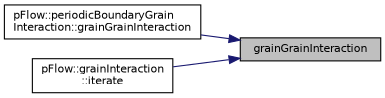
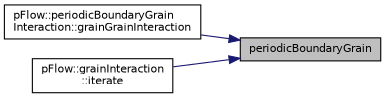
node "grainGrainInteraction": label "grainGrainInteraction" -> "periodicBoundaryGrain"
